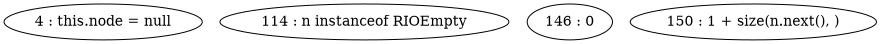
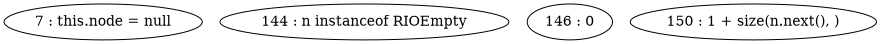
node "4 : this.node = null": label "4 : this.node = null" -> "7 : this.node = null"
node "114 : n instanceof RIOEmpty": label "114 : n instanceof RIOEmpty" -> "144 : n instanceof RIOEmpty"
